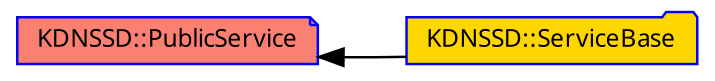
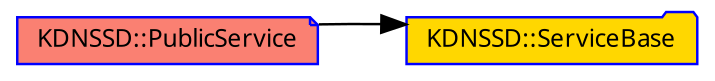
edge "KDNSSD::ServiceBase" -> "KDNSSD::PublicService": reversed
